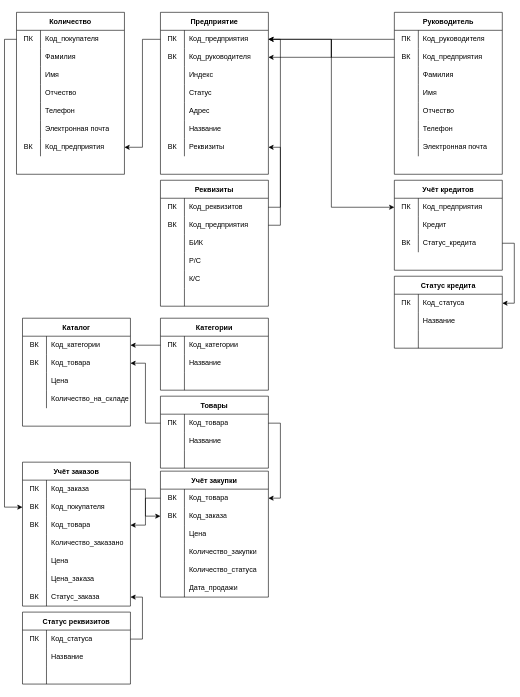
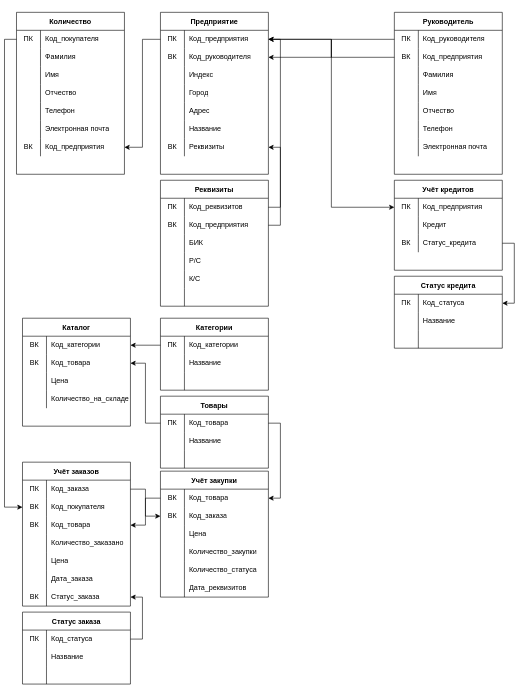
node "Статус": label "Статус" -> "Город"
node "Цена_заказа": label "Цена_заказа" -> "Дата_заказа"
node "Дата_продажи": label "Дата_продажи" -> "Дата_реквизитов"
node "Статус реквизитов": label "Статус реквизитов" -> "Статус заказа"
